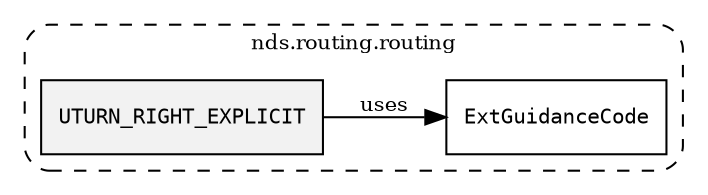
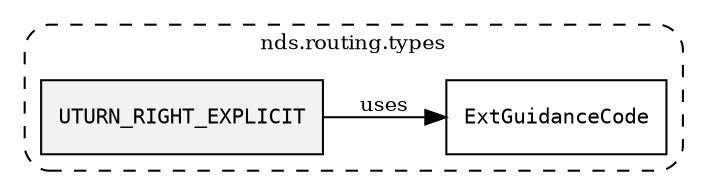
cluster "nds.routing.routing": label "nds.routing.routing" -> "nds.routing.types"
